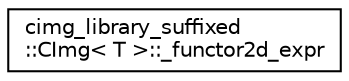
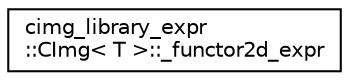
node "cimg_library_suffixed ::CImg< T >::_functor2d_expr": label "cimg_library_suffixed ::CImg< T >::_functor2d_expr" -> "cimg_library_expr ::CImg< T >::_functor2d_expr"
